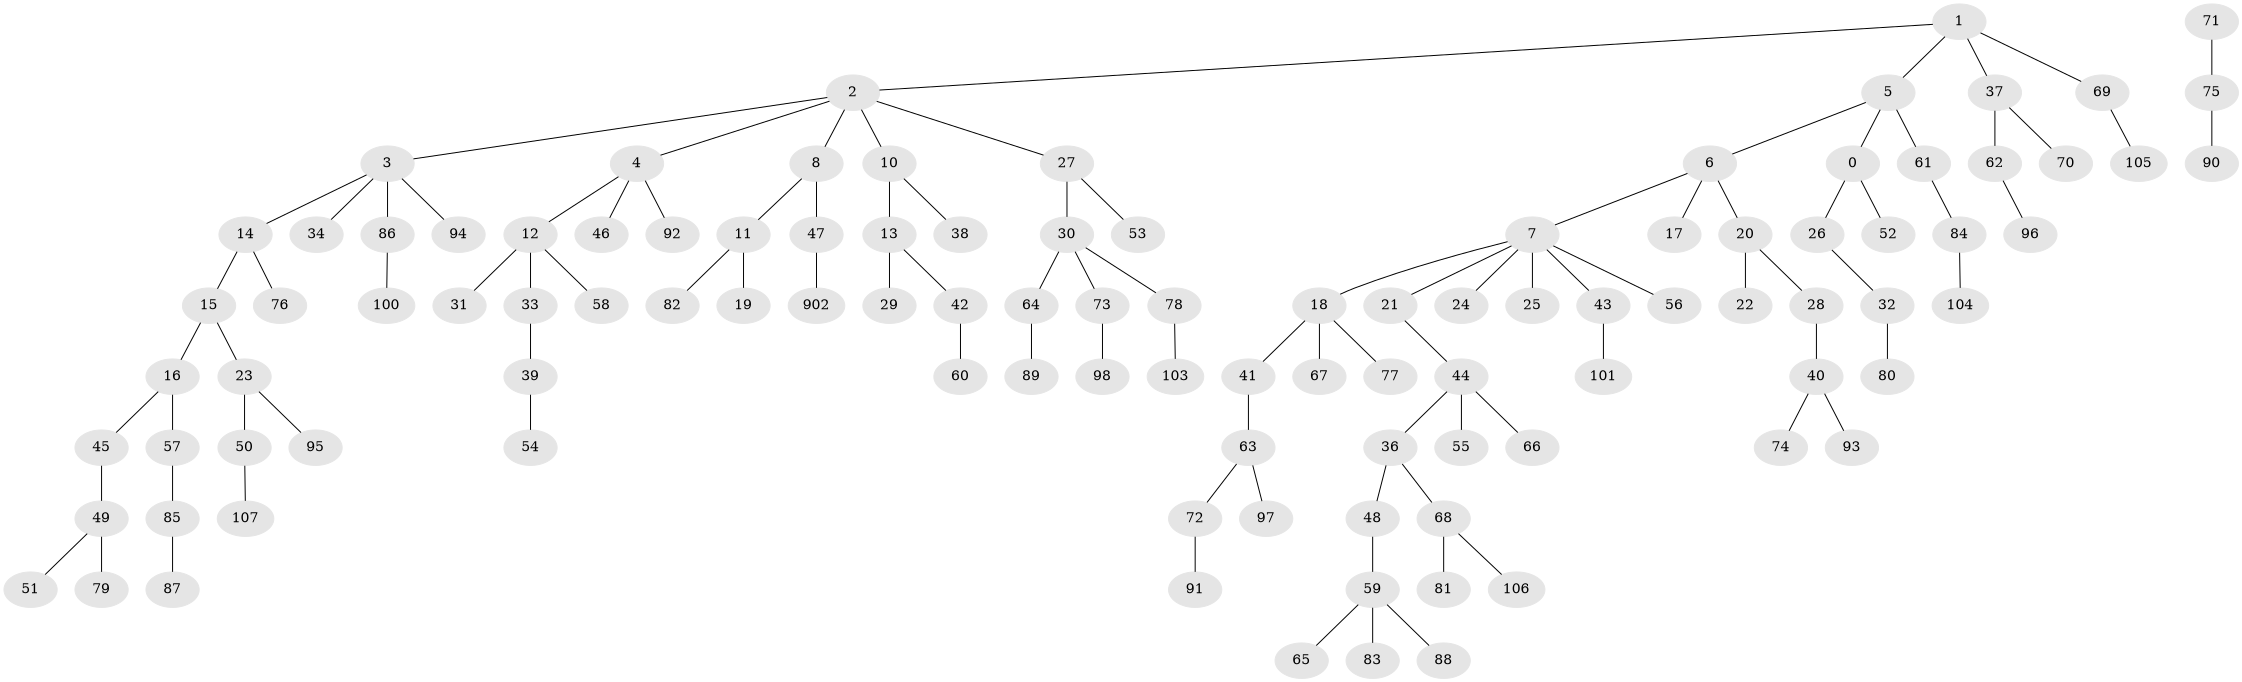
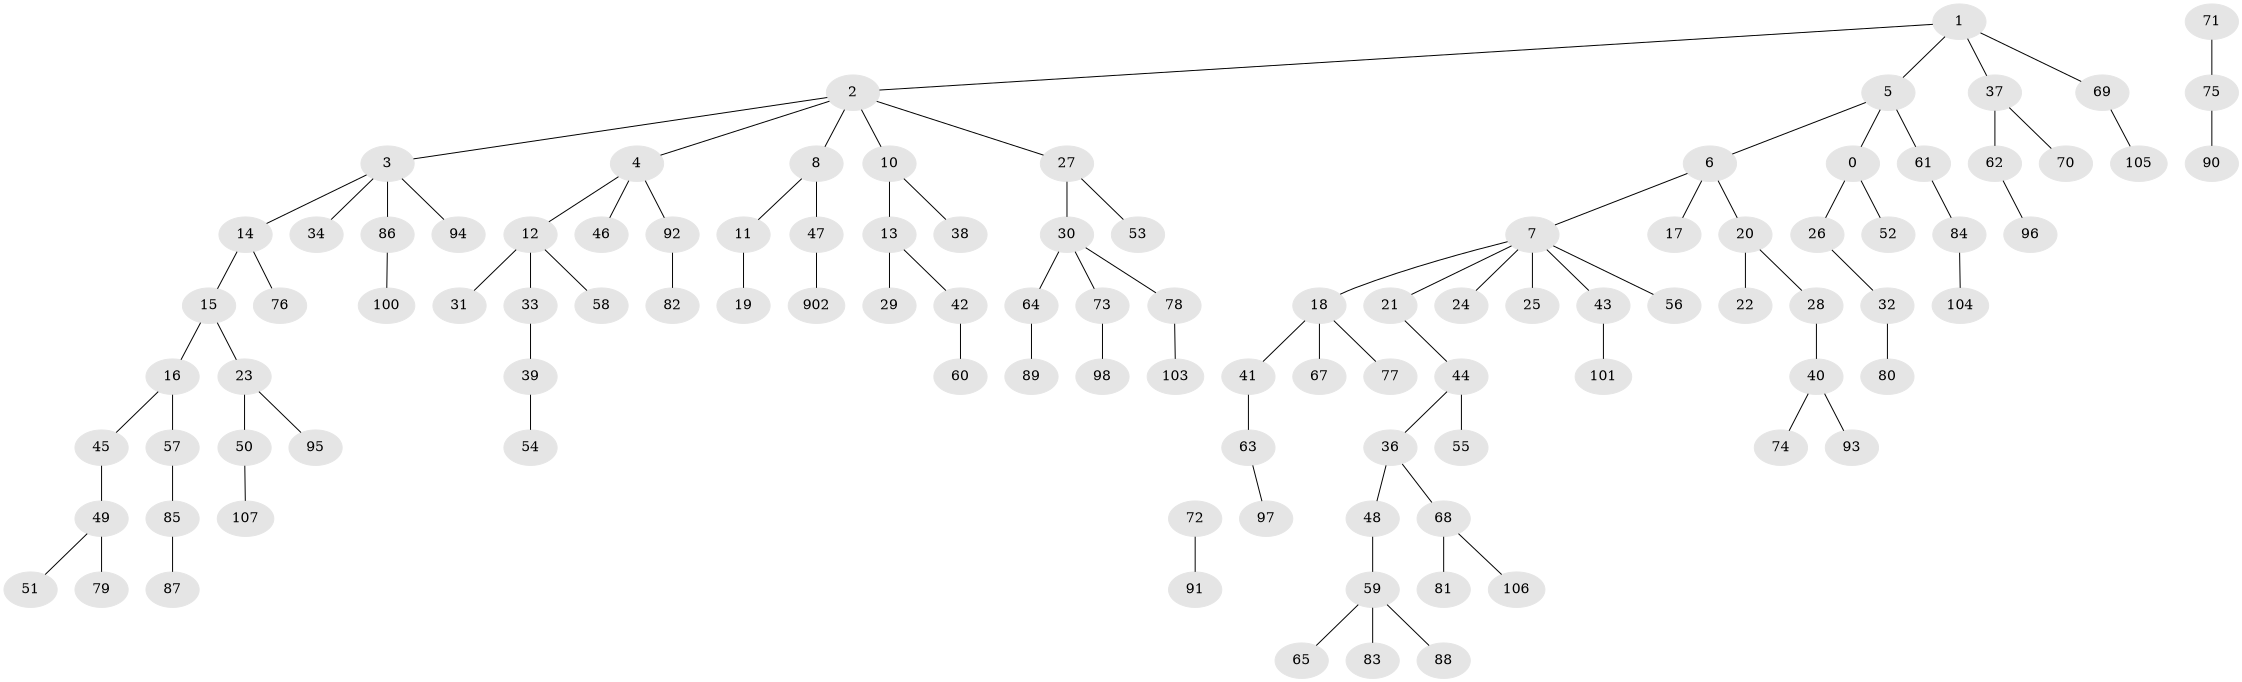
edge "11" -- "82": now "92" -- "82"
node "66": removed
edge "63" -- "72": removed
